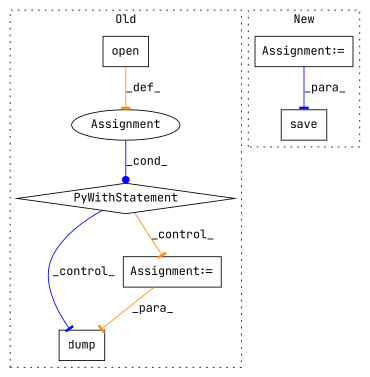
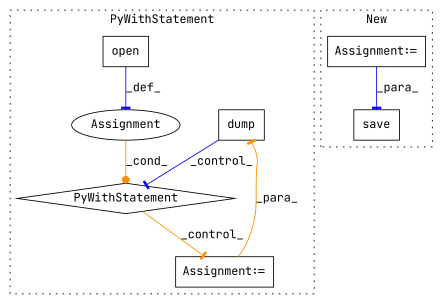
cluster "Old": label "Old" -> "PyWithStatement"
edge "open" -> "Assignment": color darkorange -> blue
edge "Assignment" -> "PyWithStatement": color blue -> darkorange
edge "PyWithStatement" -> "dump": reversed
